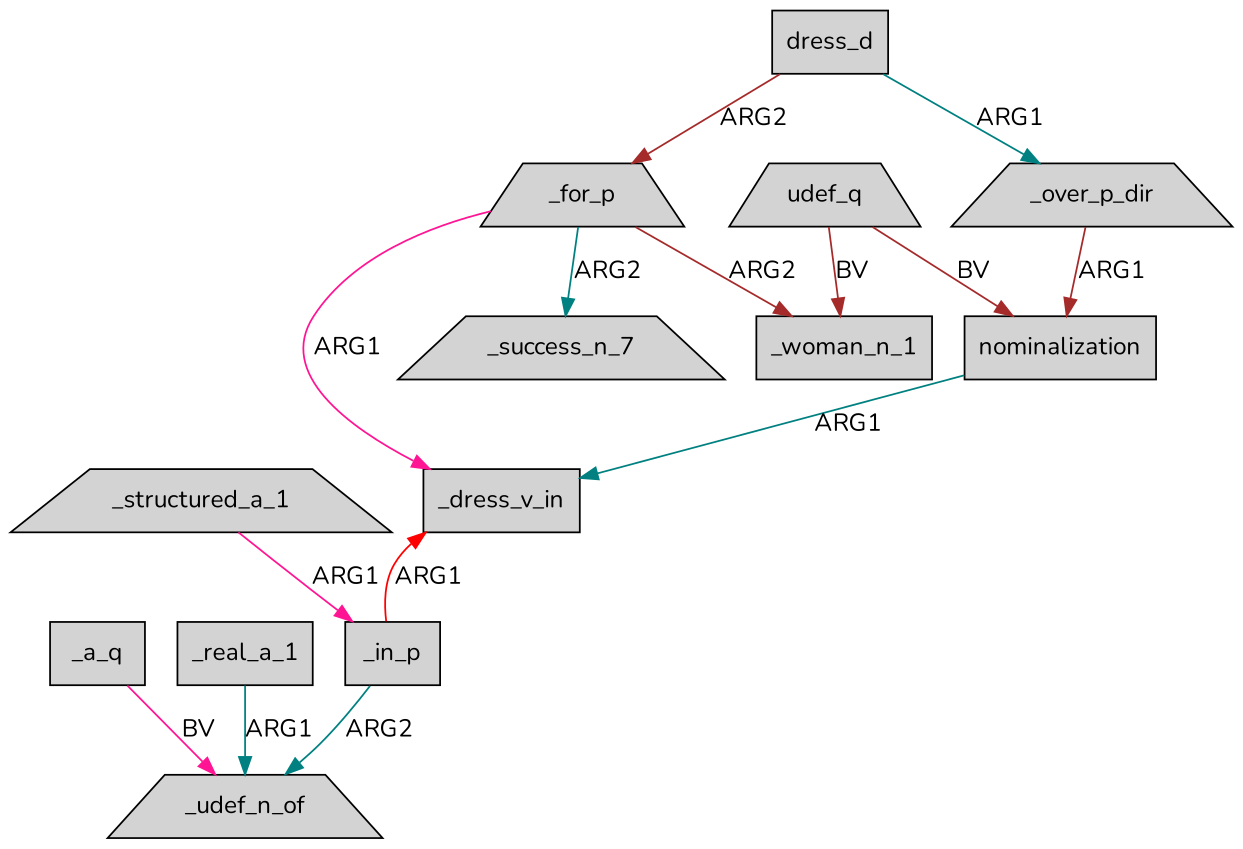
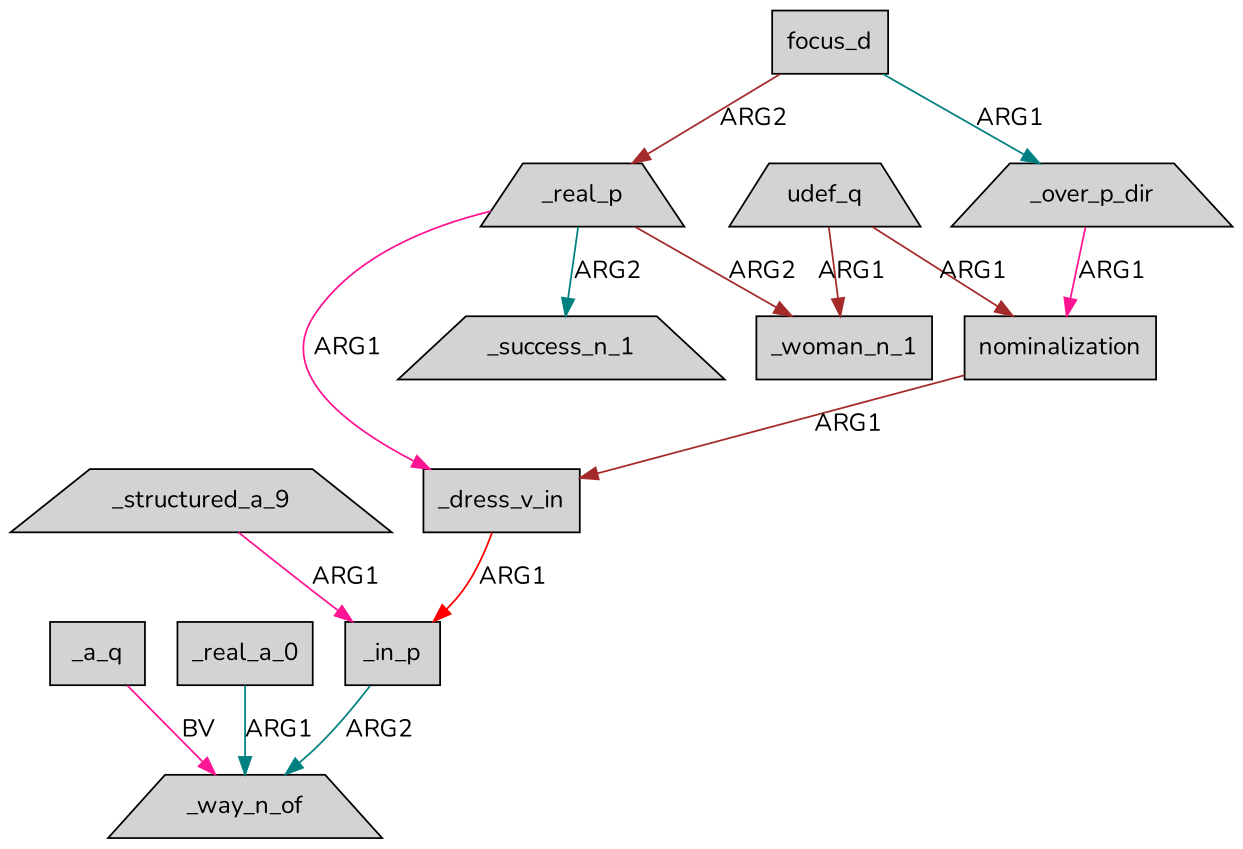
node "dress_d": label "dress_d" -> "focus_d"
node "_for_p": label "_for_p" -> "_real_p"
edge "_over_p_dir" -> "nominalization": color brown -> deeppink
edge "udef_q" -> "_woman_n_1": label "BV" -> "ARG1"
edge "udef_q" -> "nominalization": label "BV" -> "ARG1"
node "_success_n_7": label "_success_n_7" -> "_success_n_1"
edge "nominalization" -> "_dress_v_in": color teal -> brown
node "_structured_a_1": label "_structured_a_1" -> "_structured_a_9"
edge "_in_p" -> "_dress_v_in": reversed
node "_real_a_1": label "_real_a_1" -> "_real_a_0"
node "_udef_n_of": label "_udef_n_of" -> "_way_n_of"
